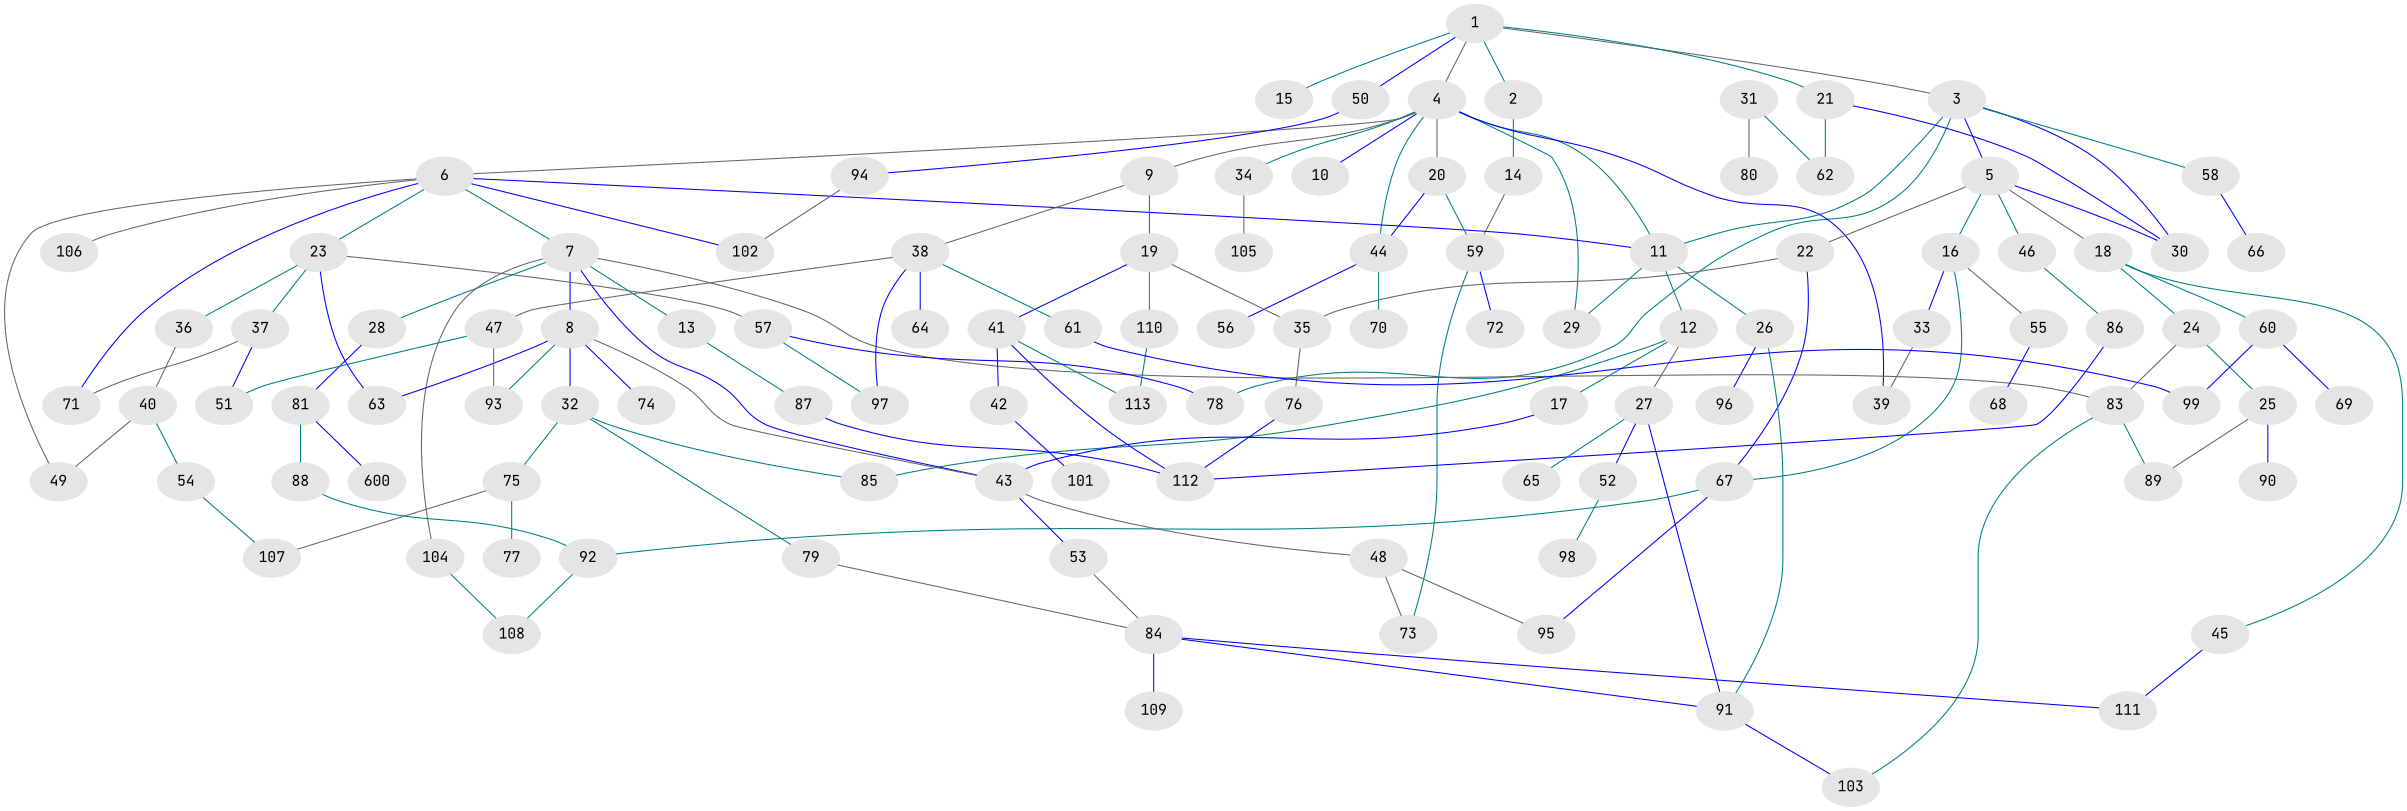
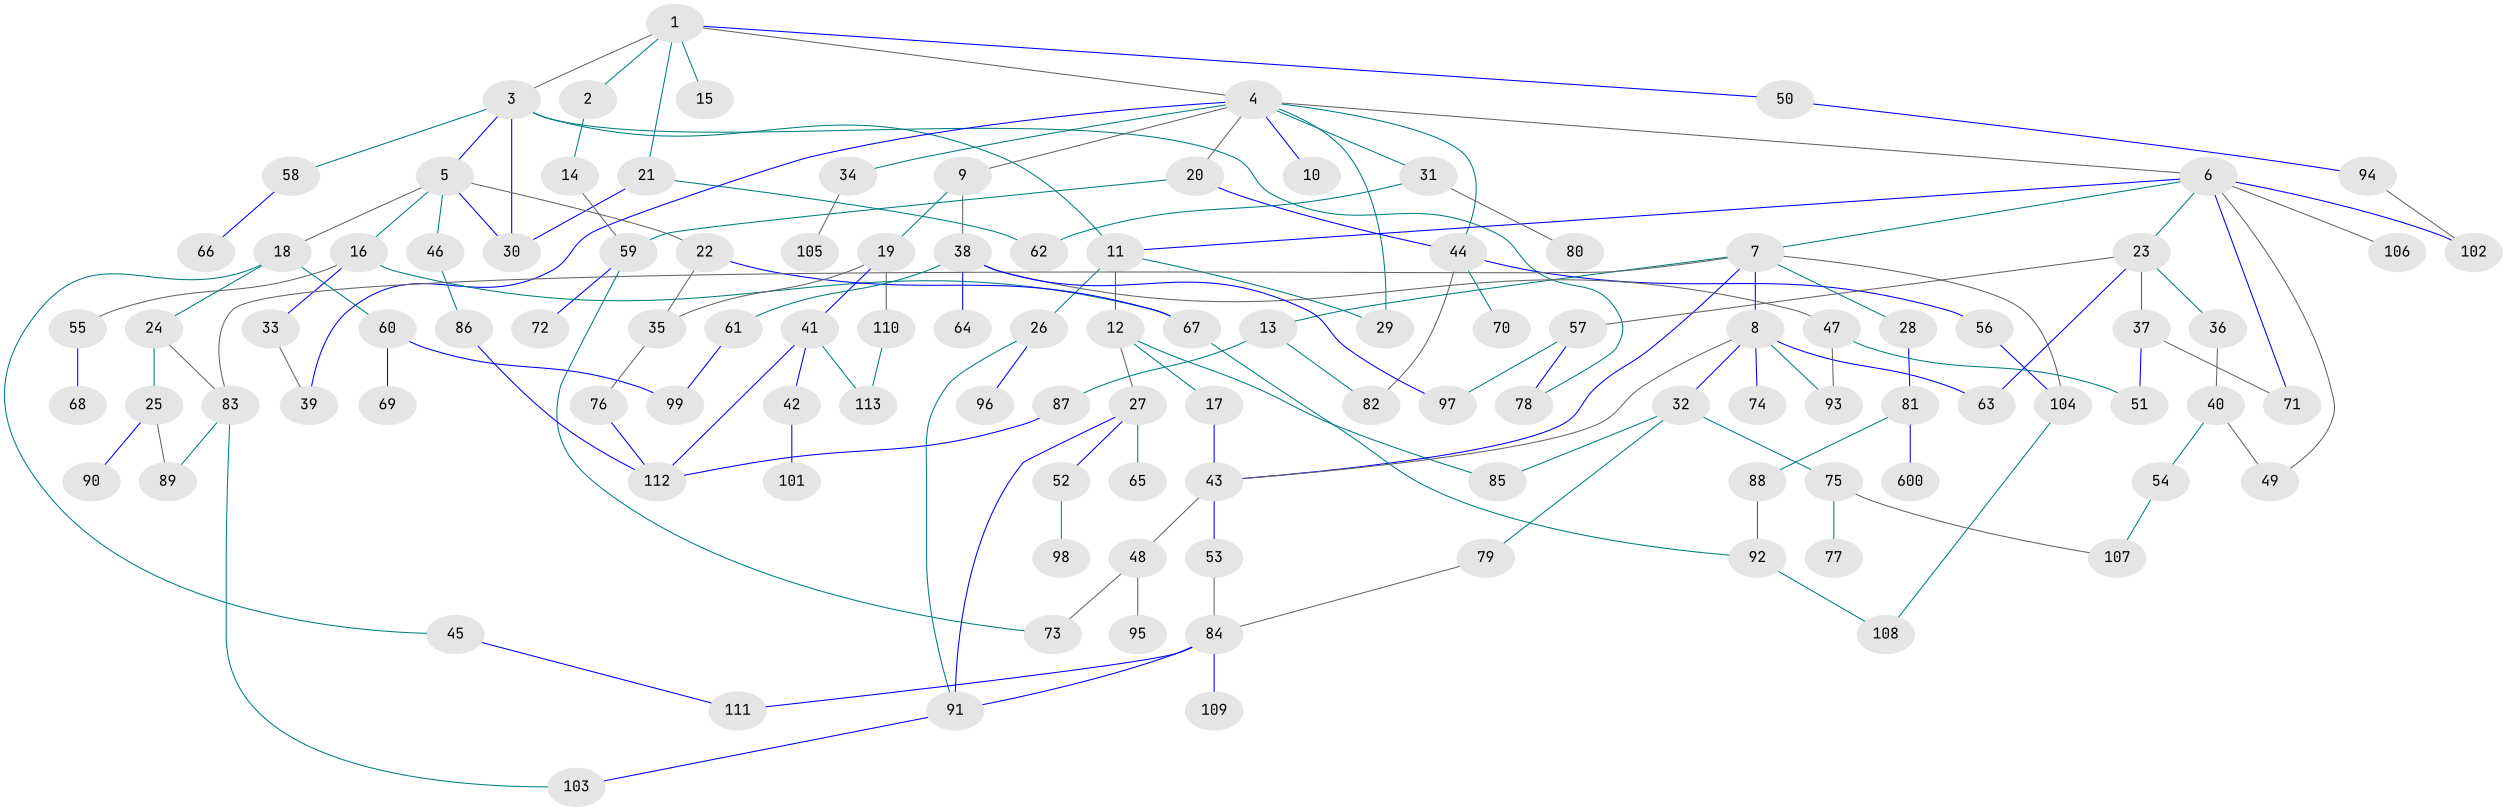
edge "4" -- "11": now "4" -- "31"
edge "56" -- "104": added
node "82": added
edge "67" -- "95": removed
